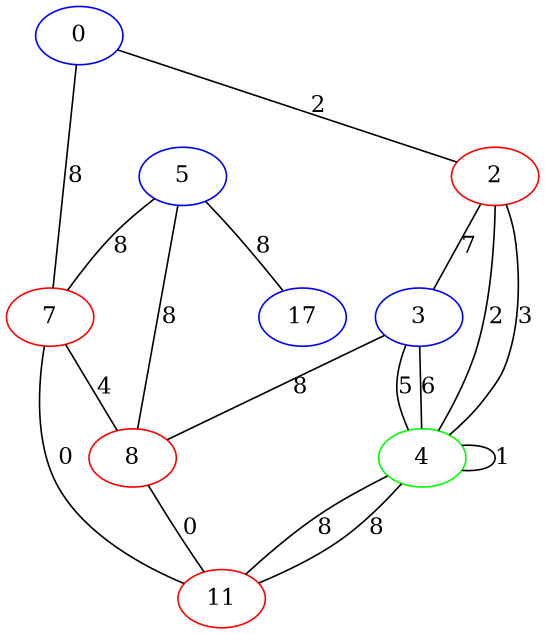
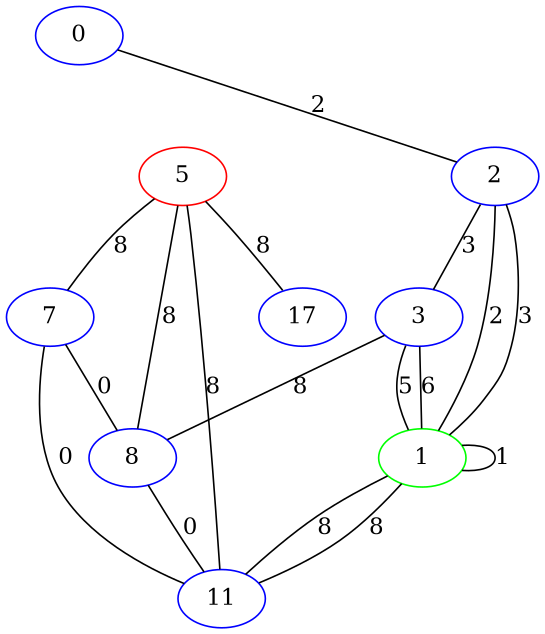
edge "0" -- "7": removed, label "8"
node "5": color blue -> red
node "2": color red -> blue
edge "2" -- "3": label "7" -> "3"
node "7": color red -> blue
edge "5" -- "11": added, label "8"
edge "7" -- "8": label "4" -> "0"
node "8": color red -> blue
node "4": label "4" -> "1"
node "11": color red -> blue
